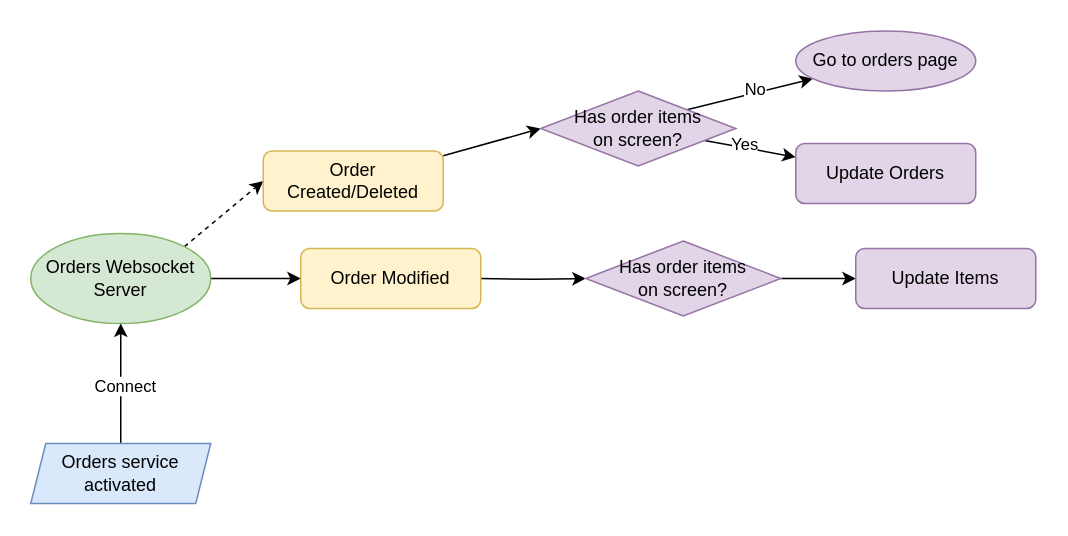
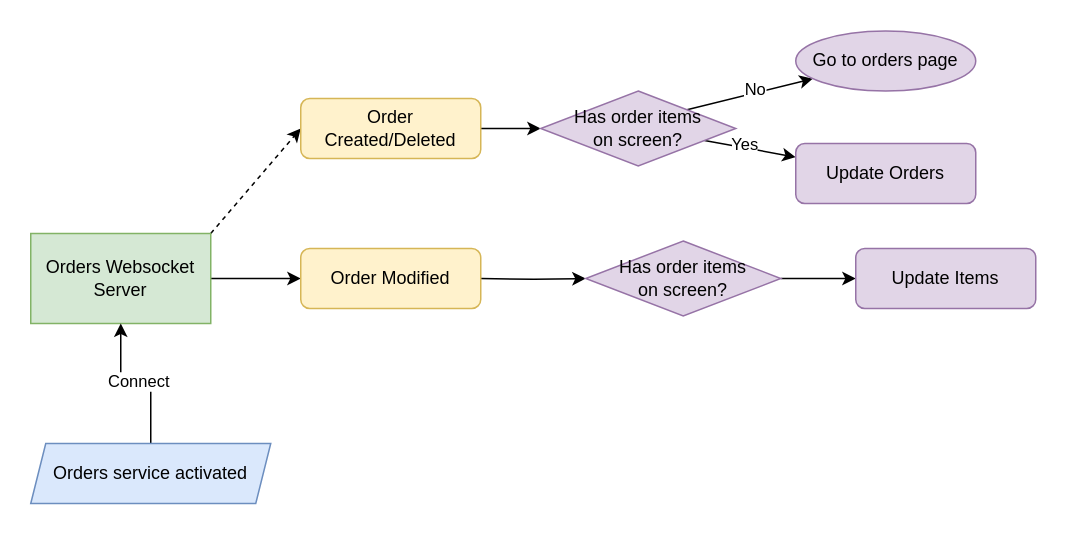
node "Order Created/Deleted": moved (353, 181) -> (391, 128)
node "Orders Websocket Server": shape ellipse -> rectangle
node "Orders service activated": size 180x60 -> 240x60
